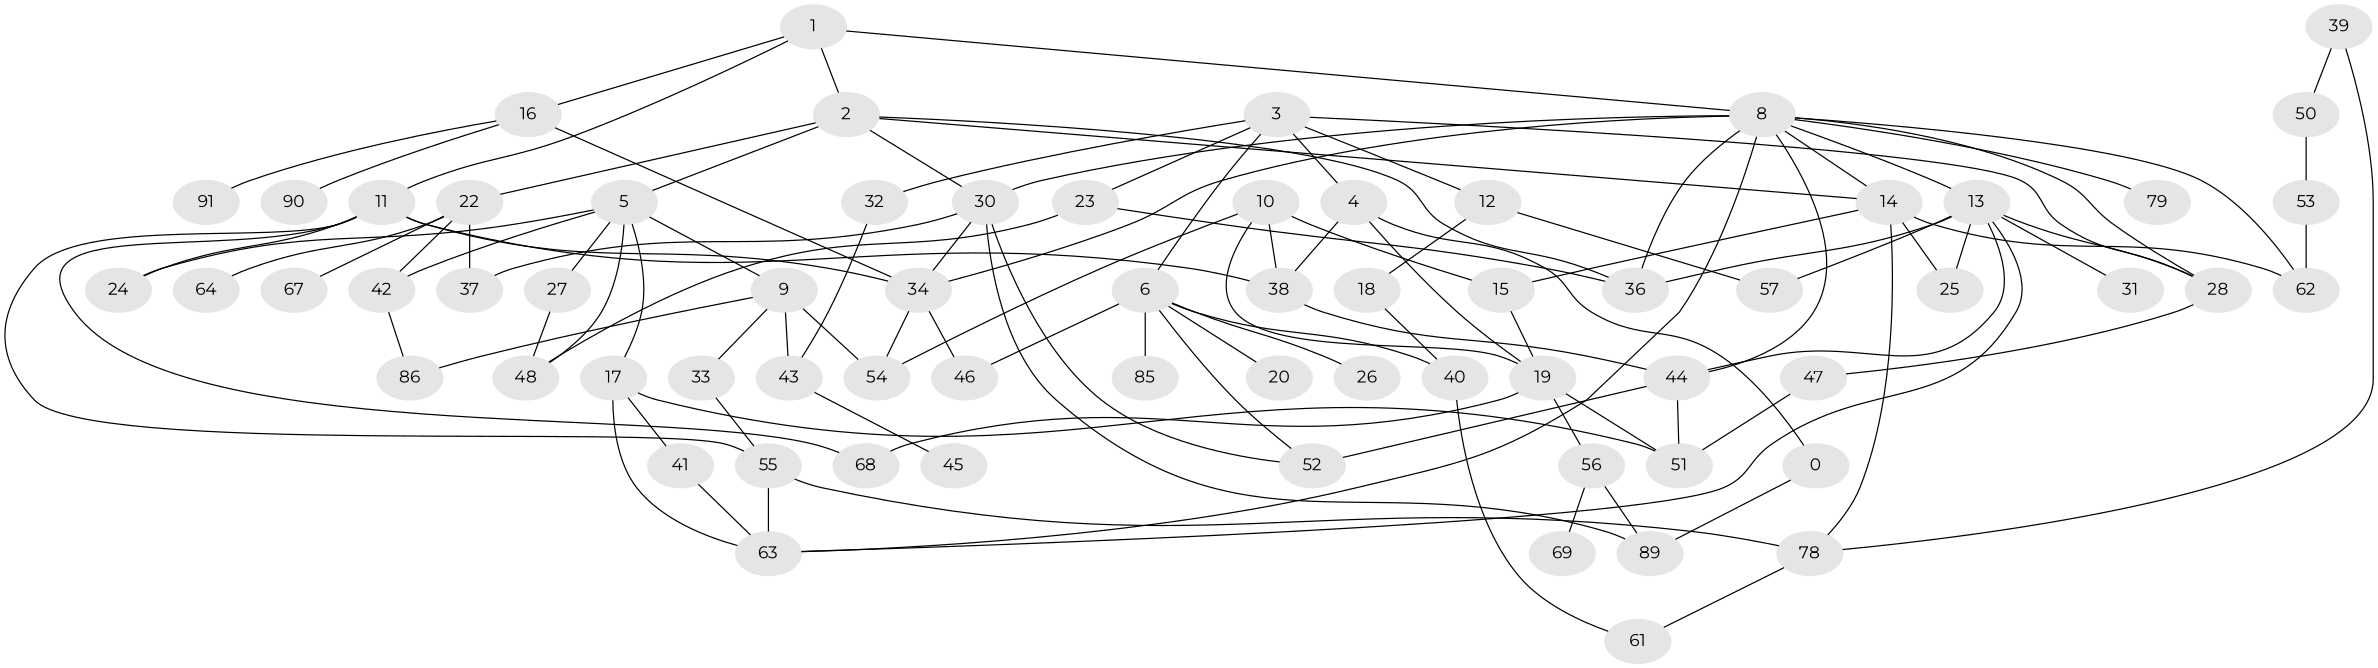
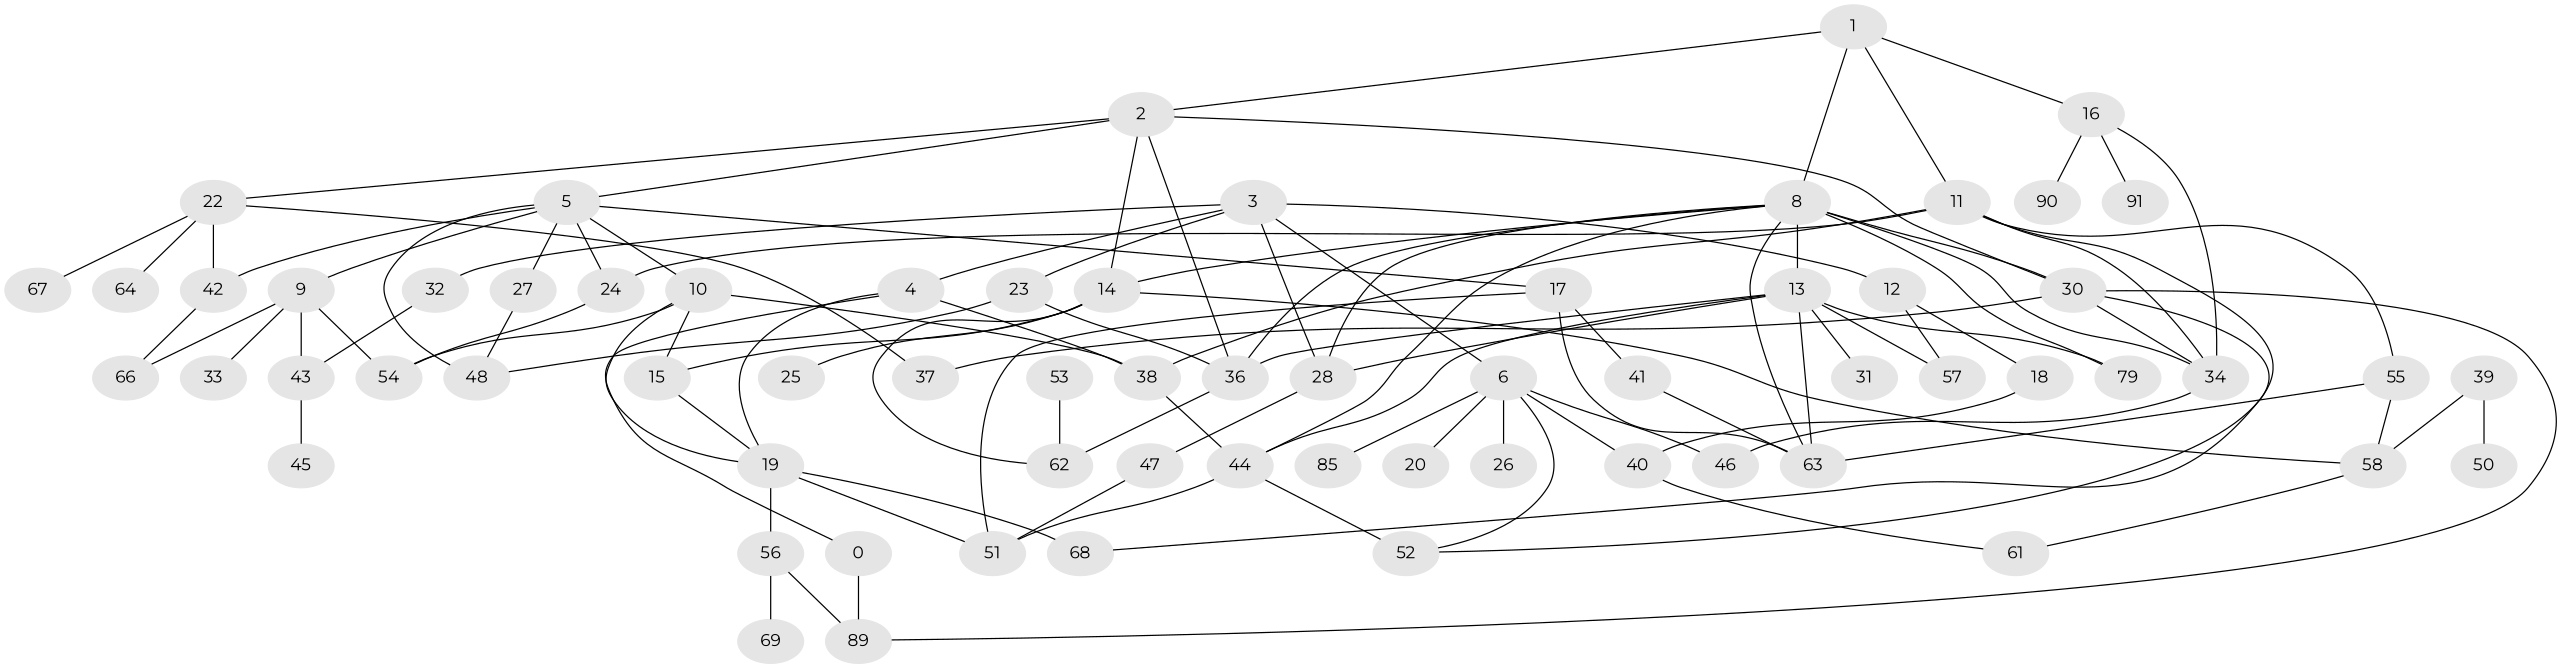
edge "8" -- "62": now "36" -- "62"
edge "50" -- "53": removed
edge "13" -- "25": now "13" -- "79"
edge "5" -- "10": added
edge "34" -- "54": now "24" -- "54"
node "86": label "86" -> "66"
edge "33" -- "55": removed
node "78": label "78" -> "58"
